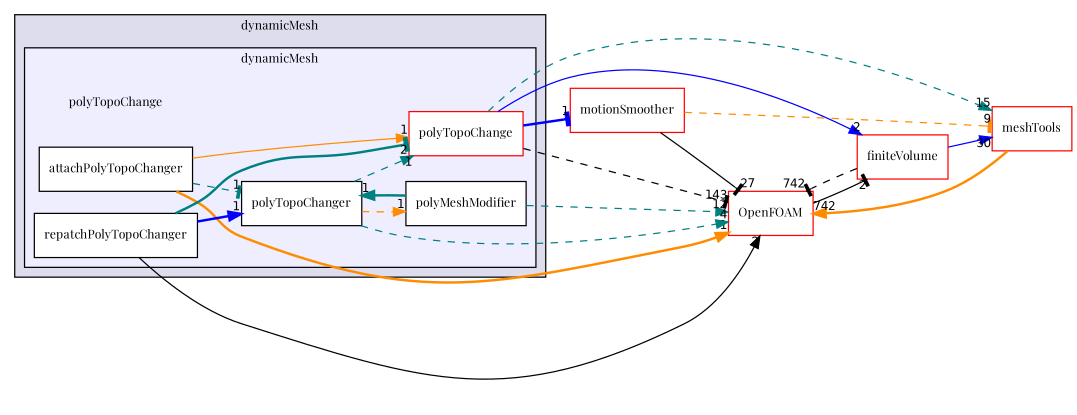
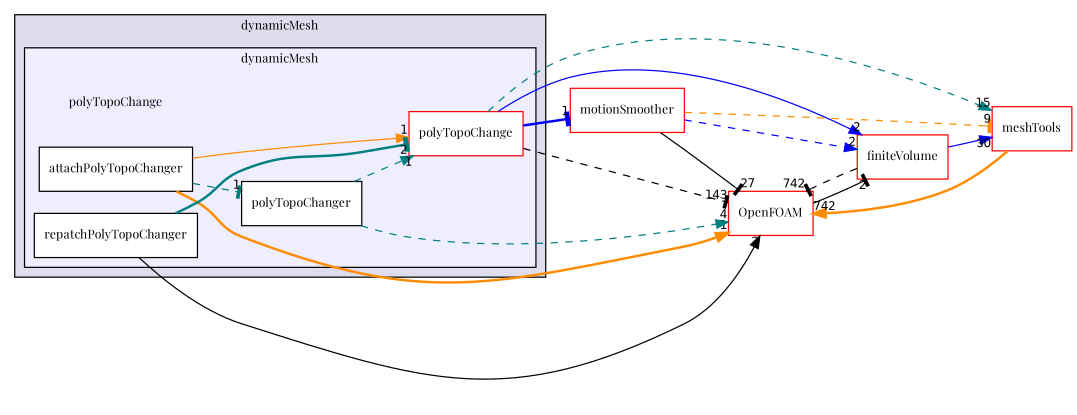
edge "motionSmoother" -> "finiteVolume": added
node "polyMeshModifier": removed
edge "repatchPolyTopoChanger" -> "polyTopoChanger": removed
